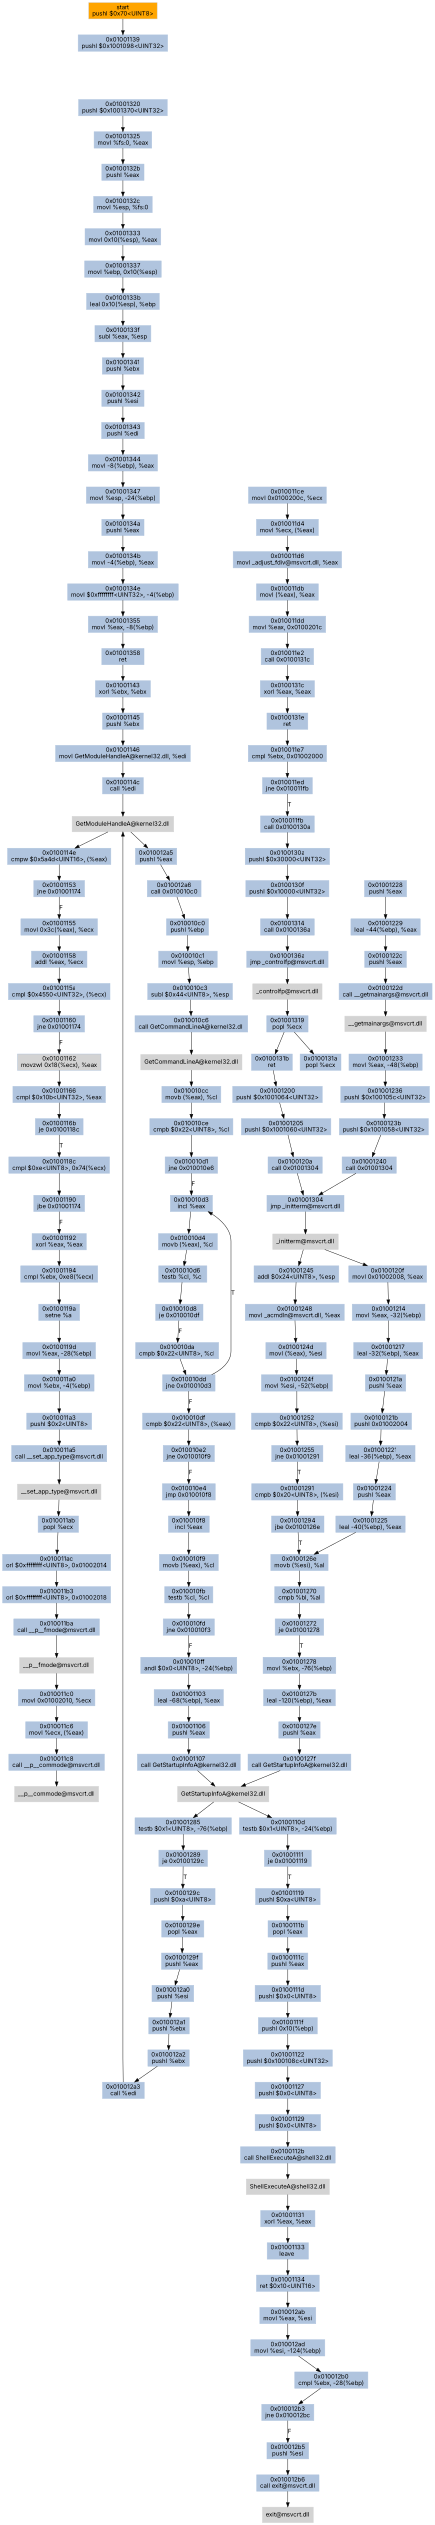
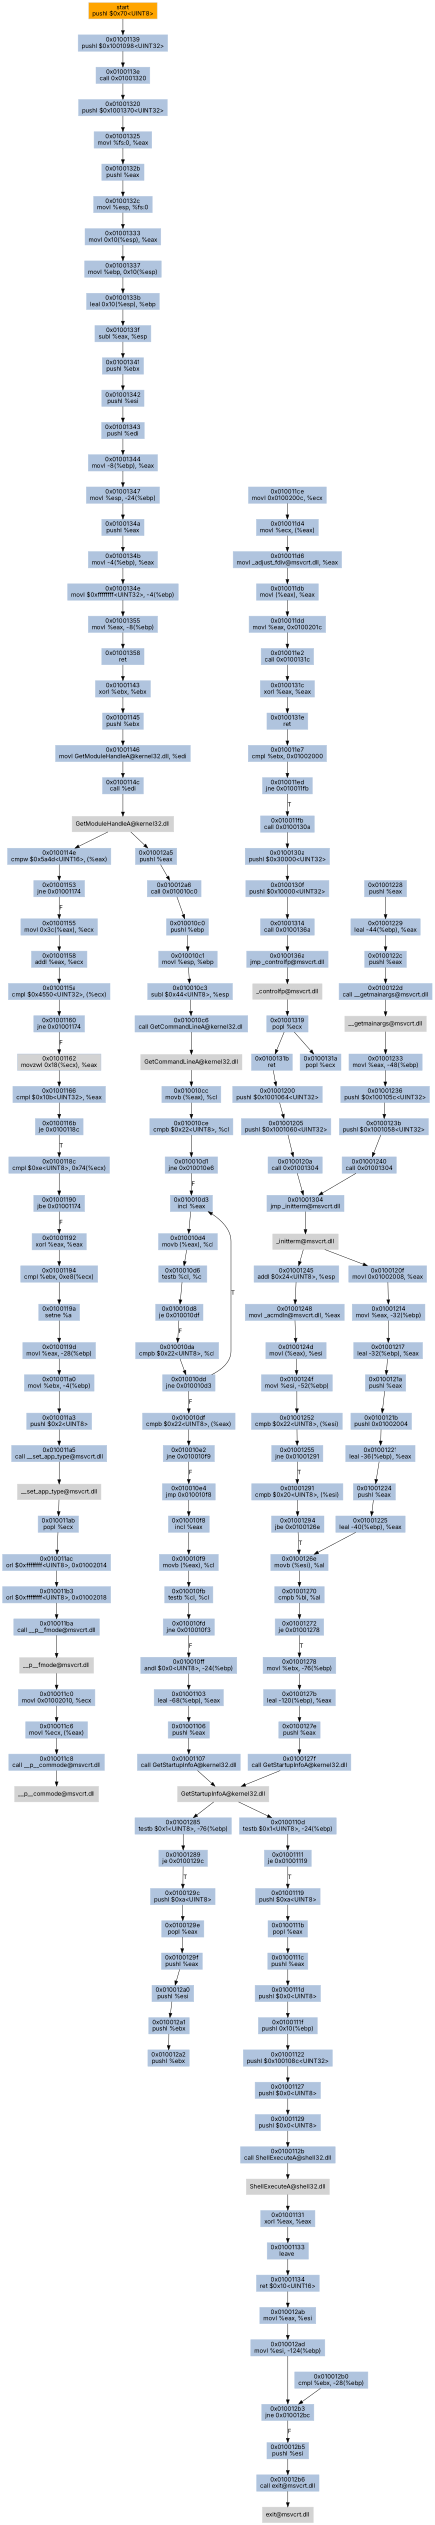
node "0x0100113e call 0x01001320": added
node "0x010012a3 call %edi": removed
edge "0x010012ad movl %esi, -124(%ebp)" -> "0x010012b0 cmpl %ebx, -28(%ebp)": now "0x010012ad movl %esi, -124(%ebp)" -> "0x010012b3 jne 0x010012bc"
